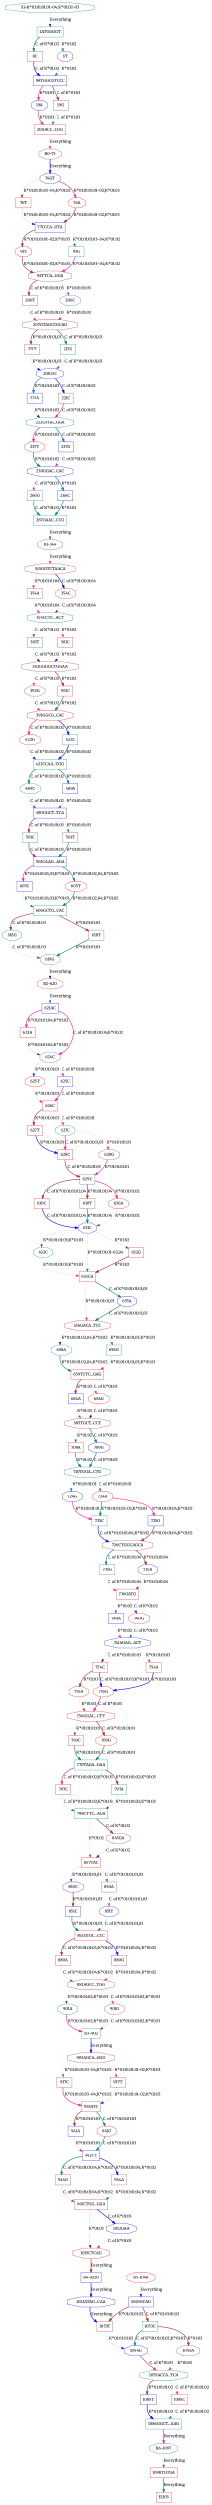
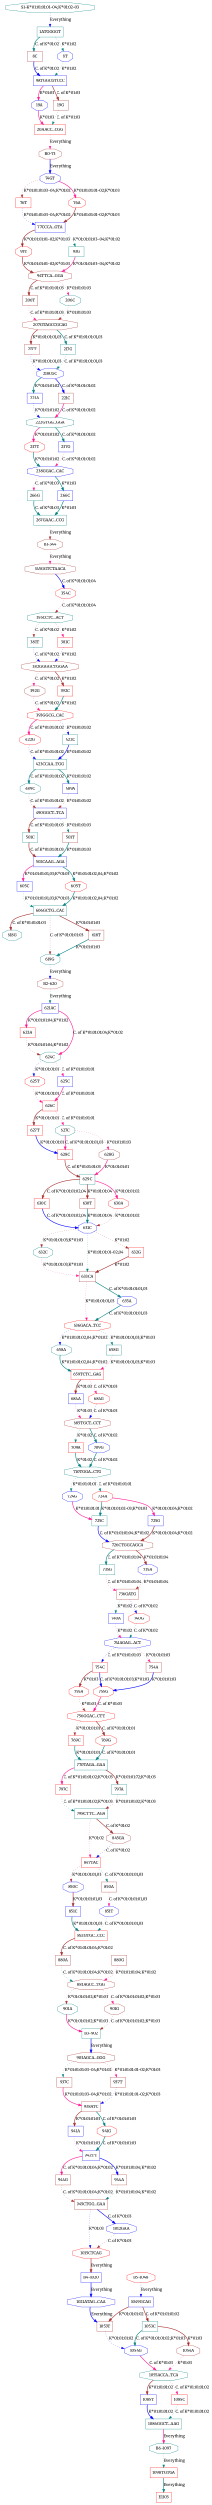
node "354A": removed
edge "393GGCG...CAC" -> "422C": style bold -> dotted
edge "618G" -> "619G": now "606GCTG...CAC" -> "619G"
edge "770TAGA...GAA" -> "797A": label "K*01:01:01:02;K*01:03" -> "K*01:01:01:72;K*01:03"
edge "852GTGC...CCC" -> "880G": removed, label "K*01:01:01:04;K*01:02"
edge "942TT" -> "944G": color teal -> deeppink
